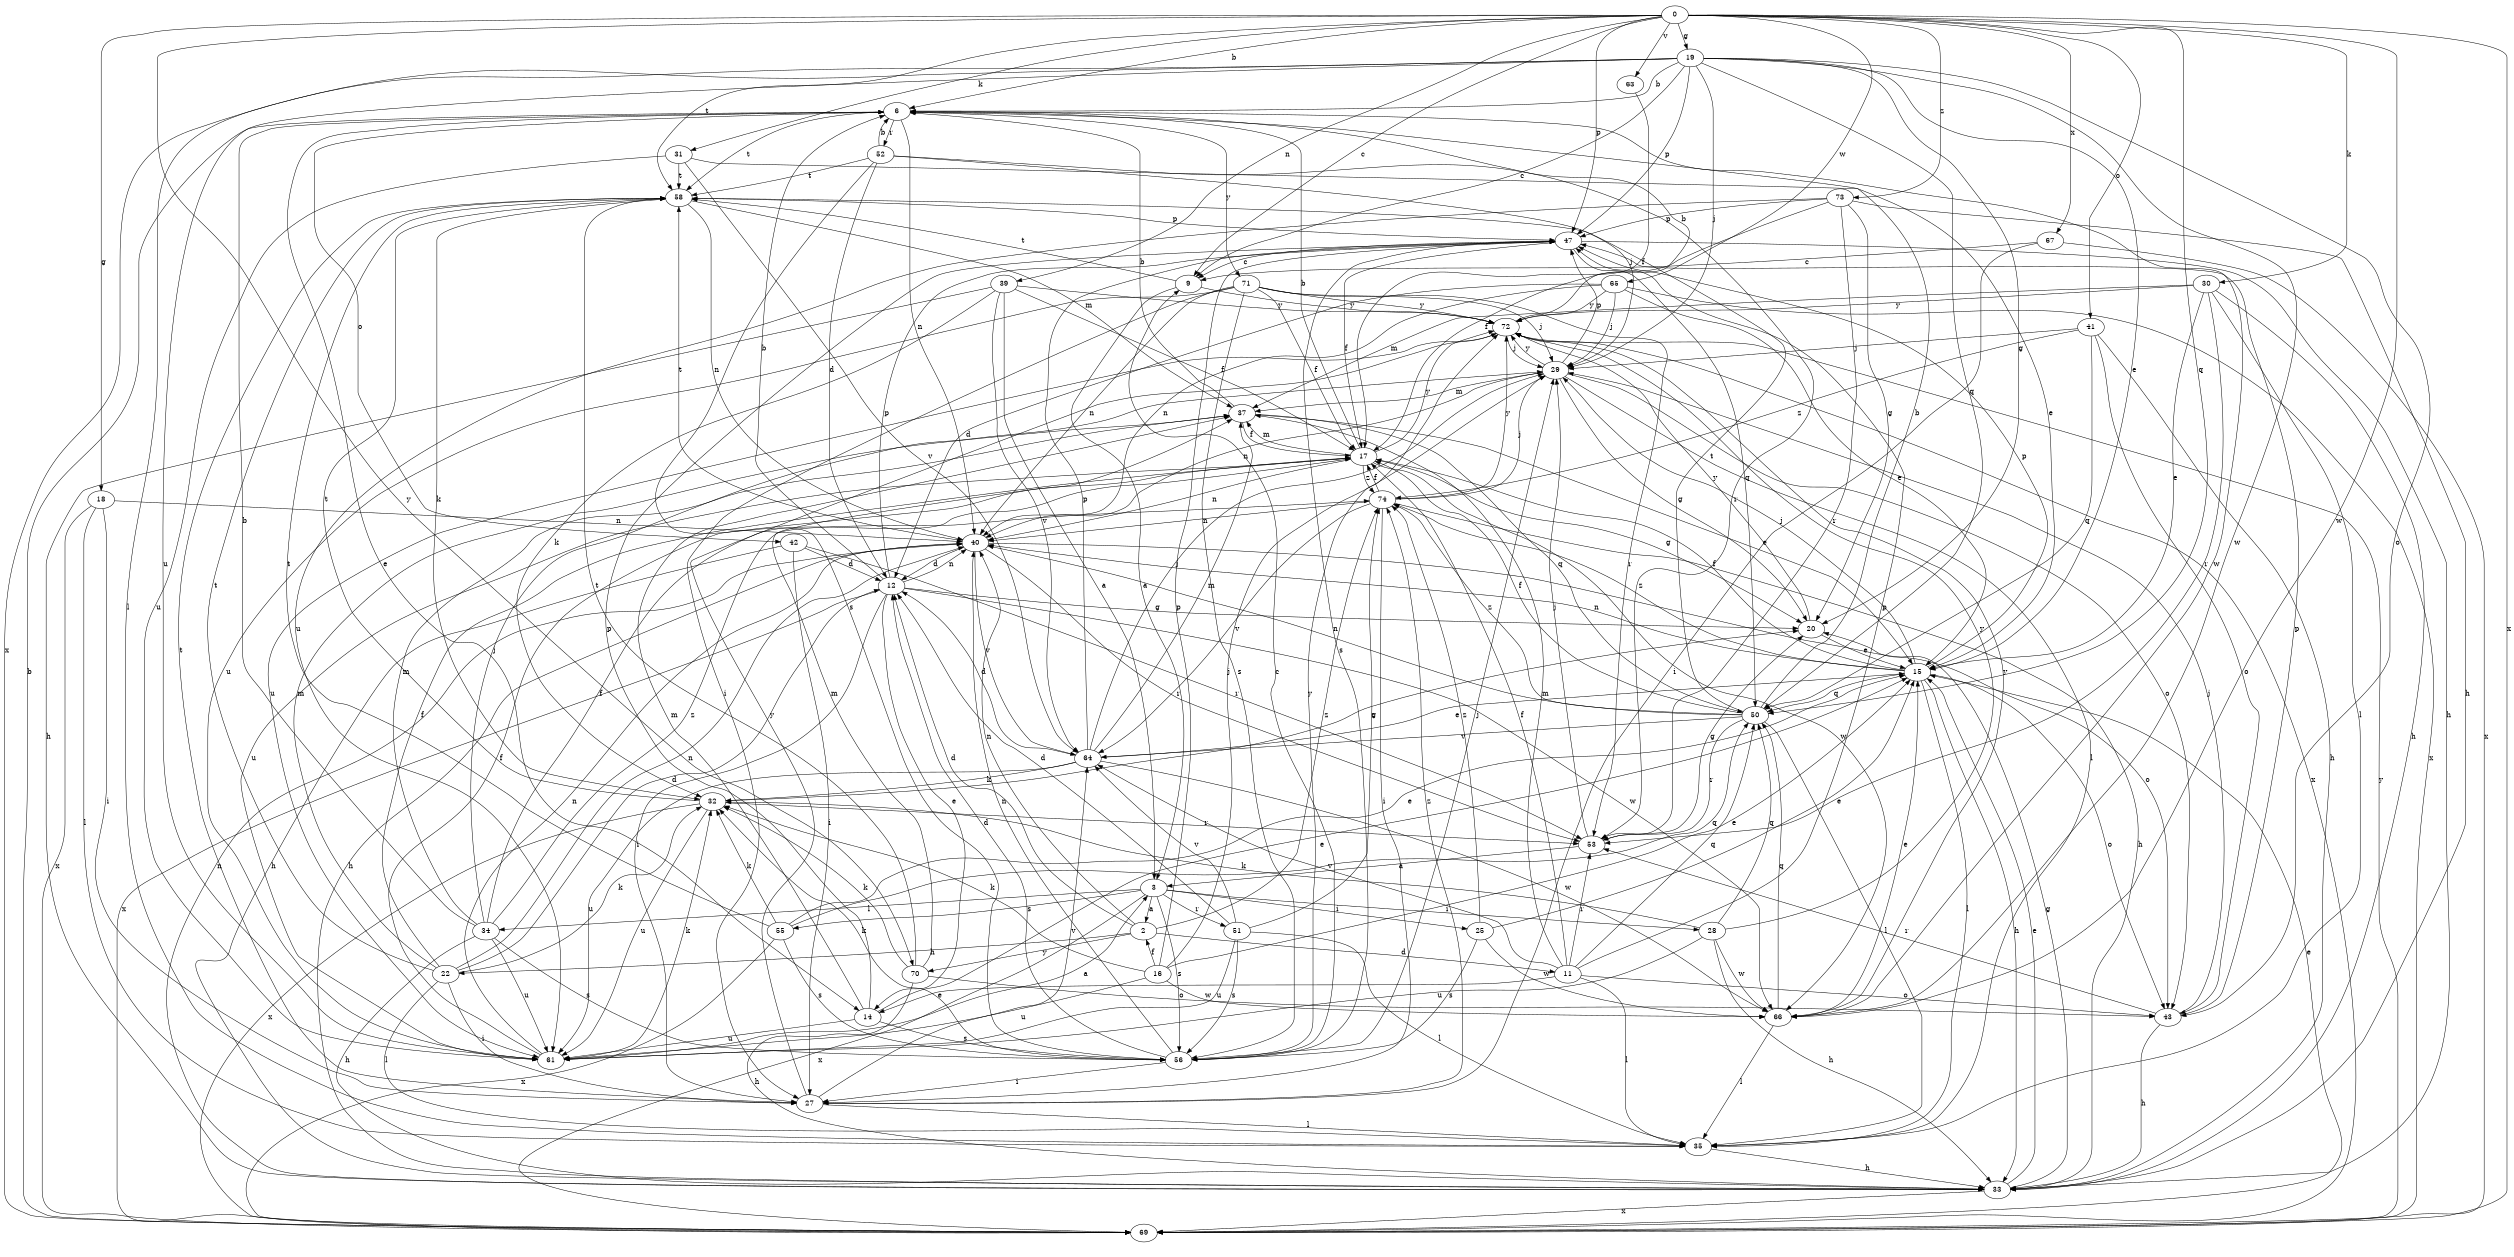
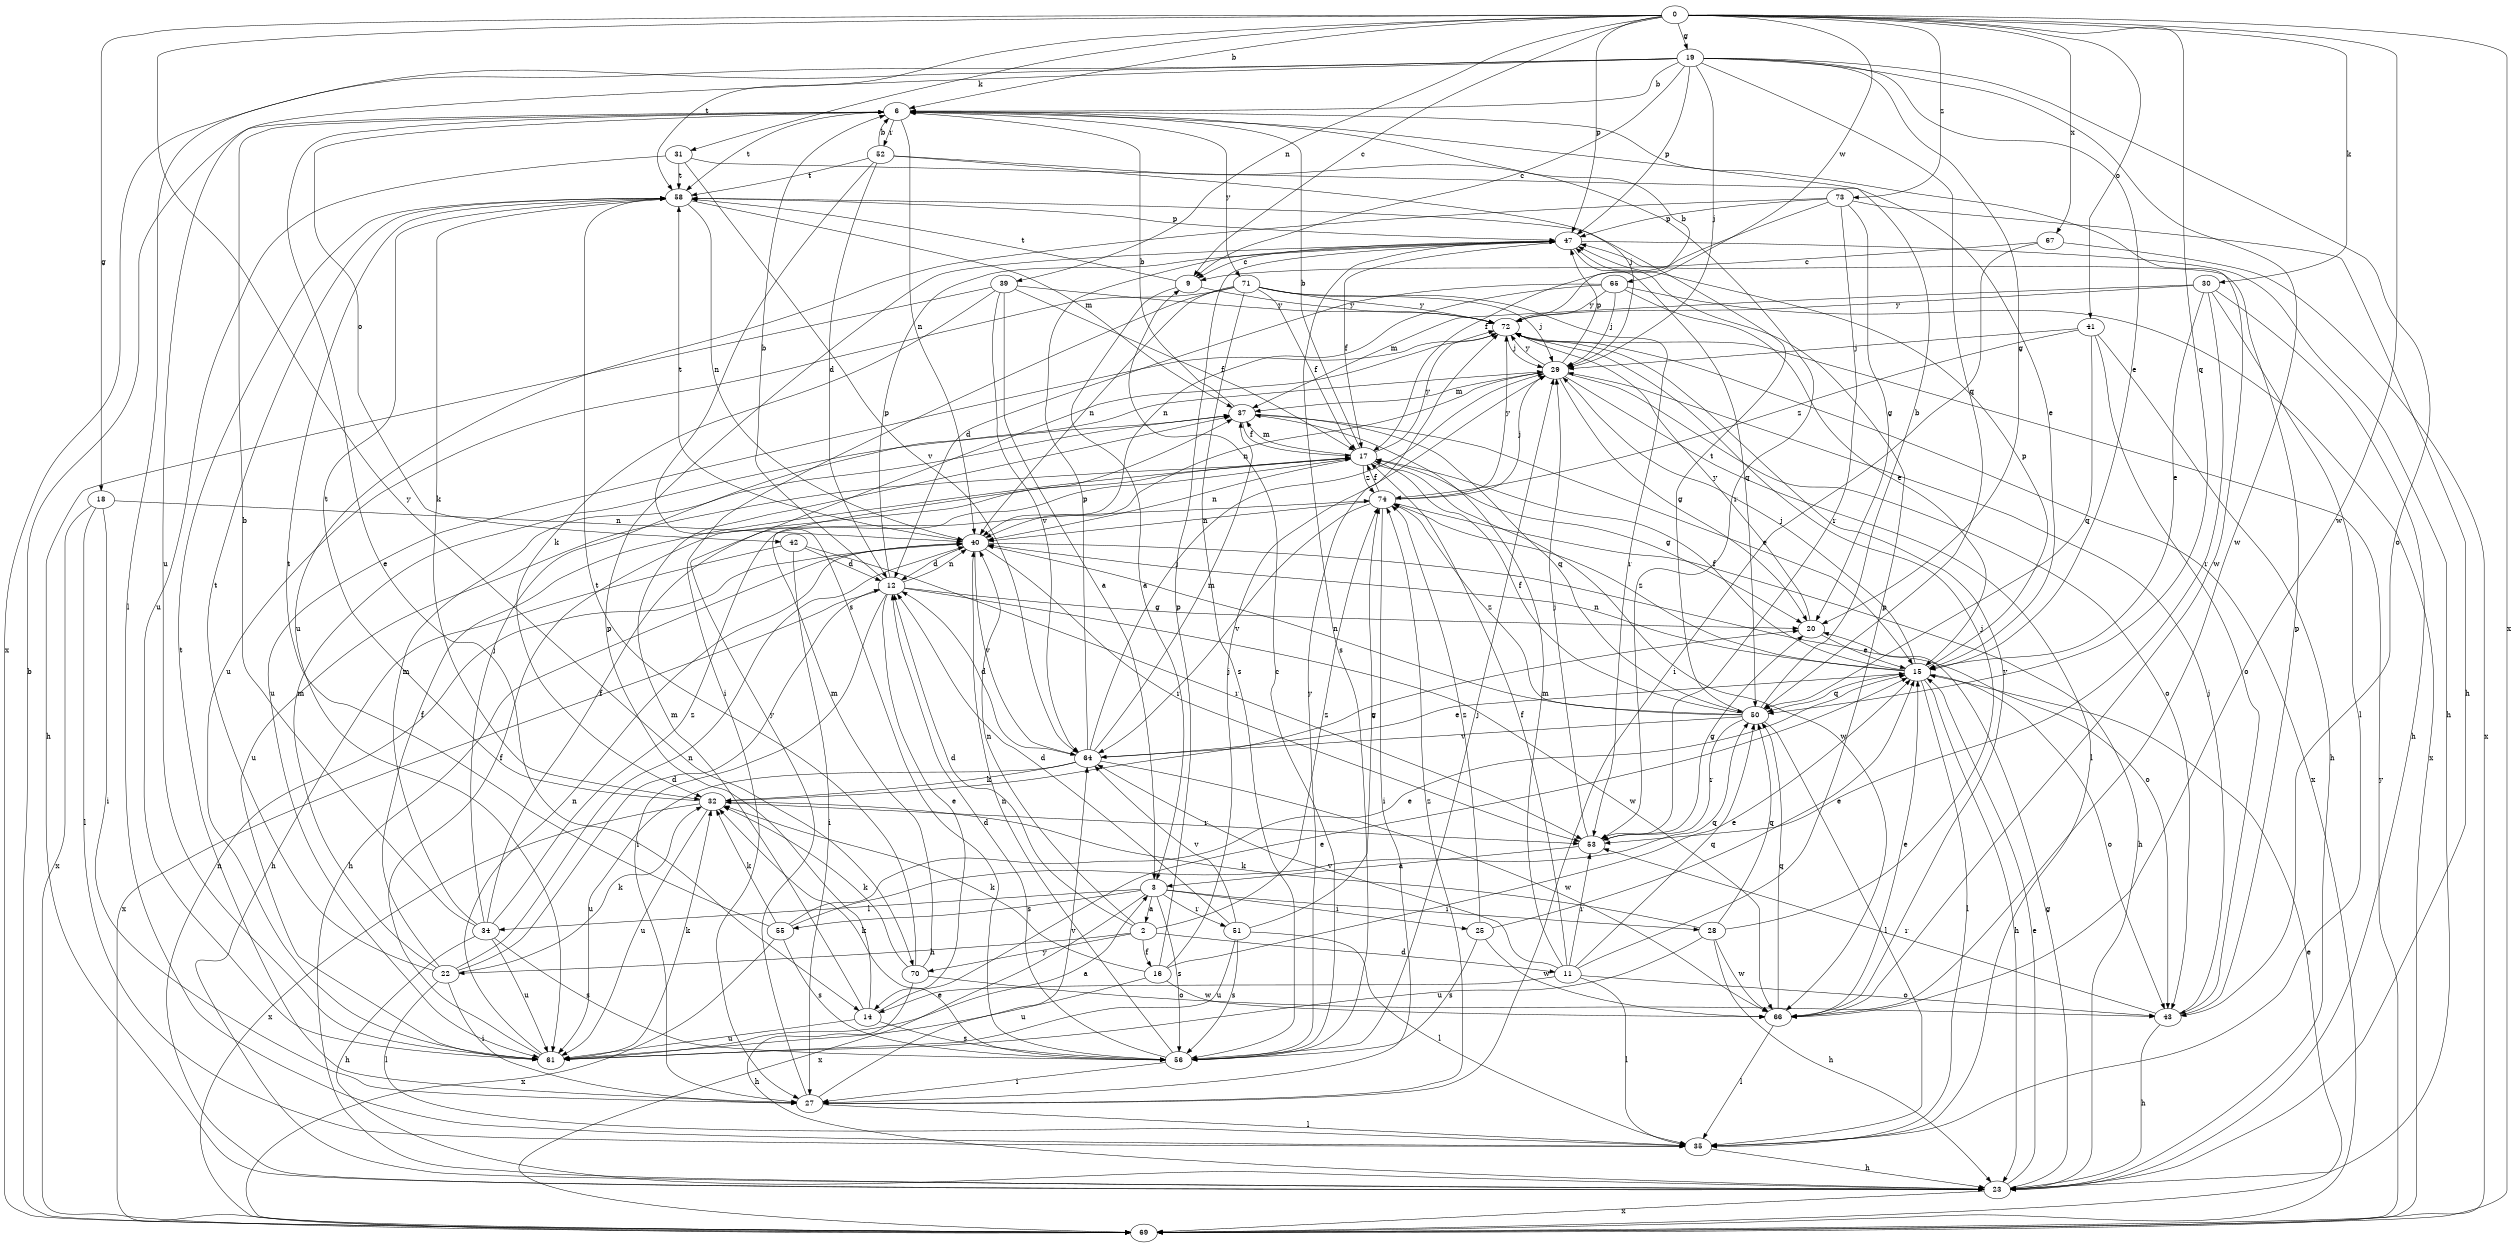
node "63": removed
edge "28" -> "72": label "y" -> "j"
edge "16" -> "2": reversed
node "33": label "33" -> "23"
